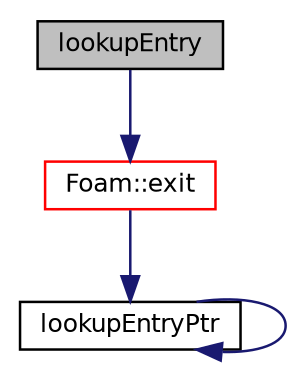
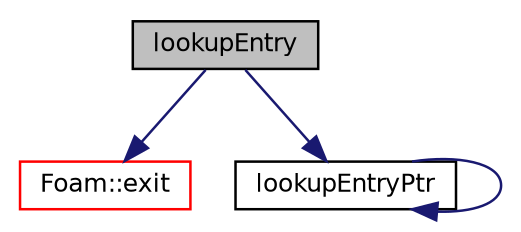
edge "Foam::exit" -> "lookupEntryPtr": now "lookupEntry" -> "lookupEntryPtr"
